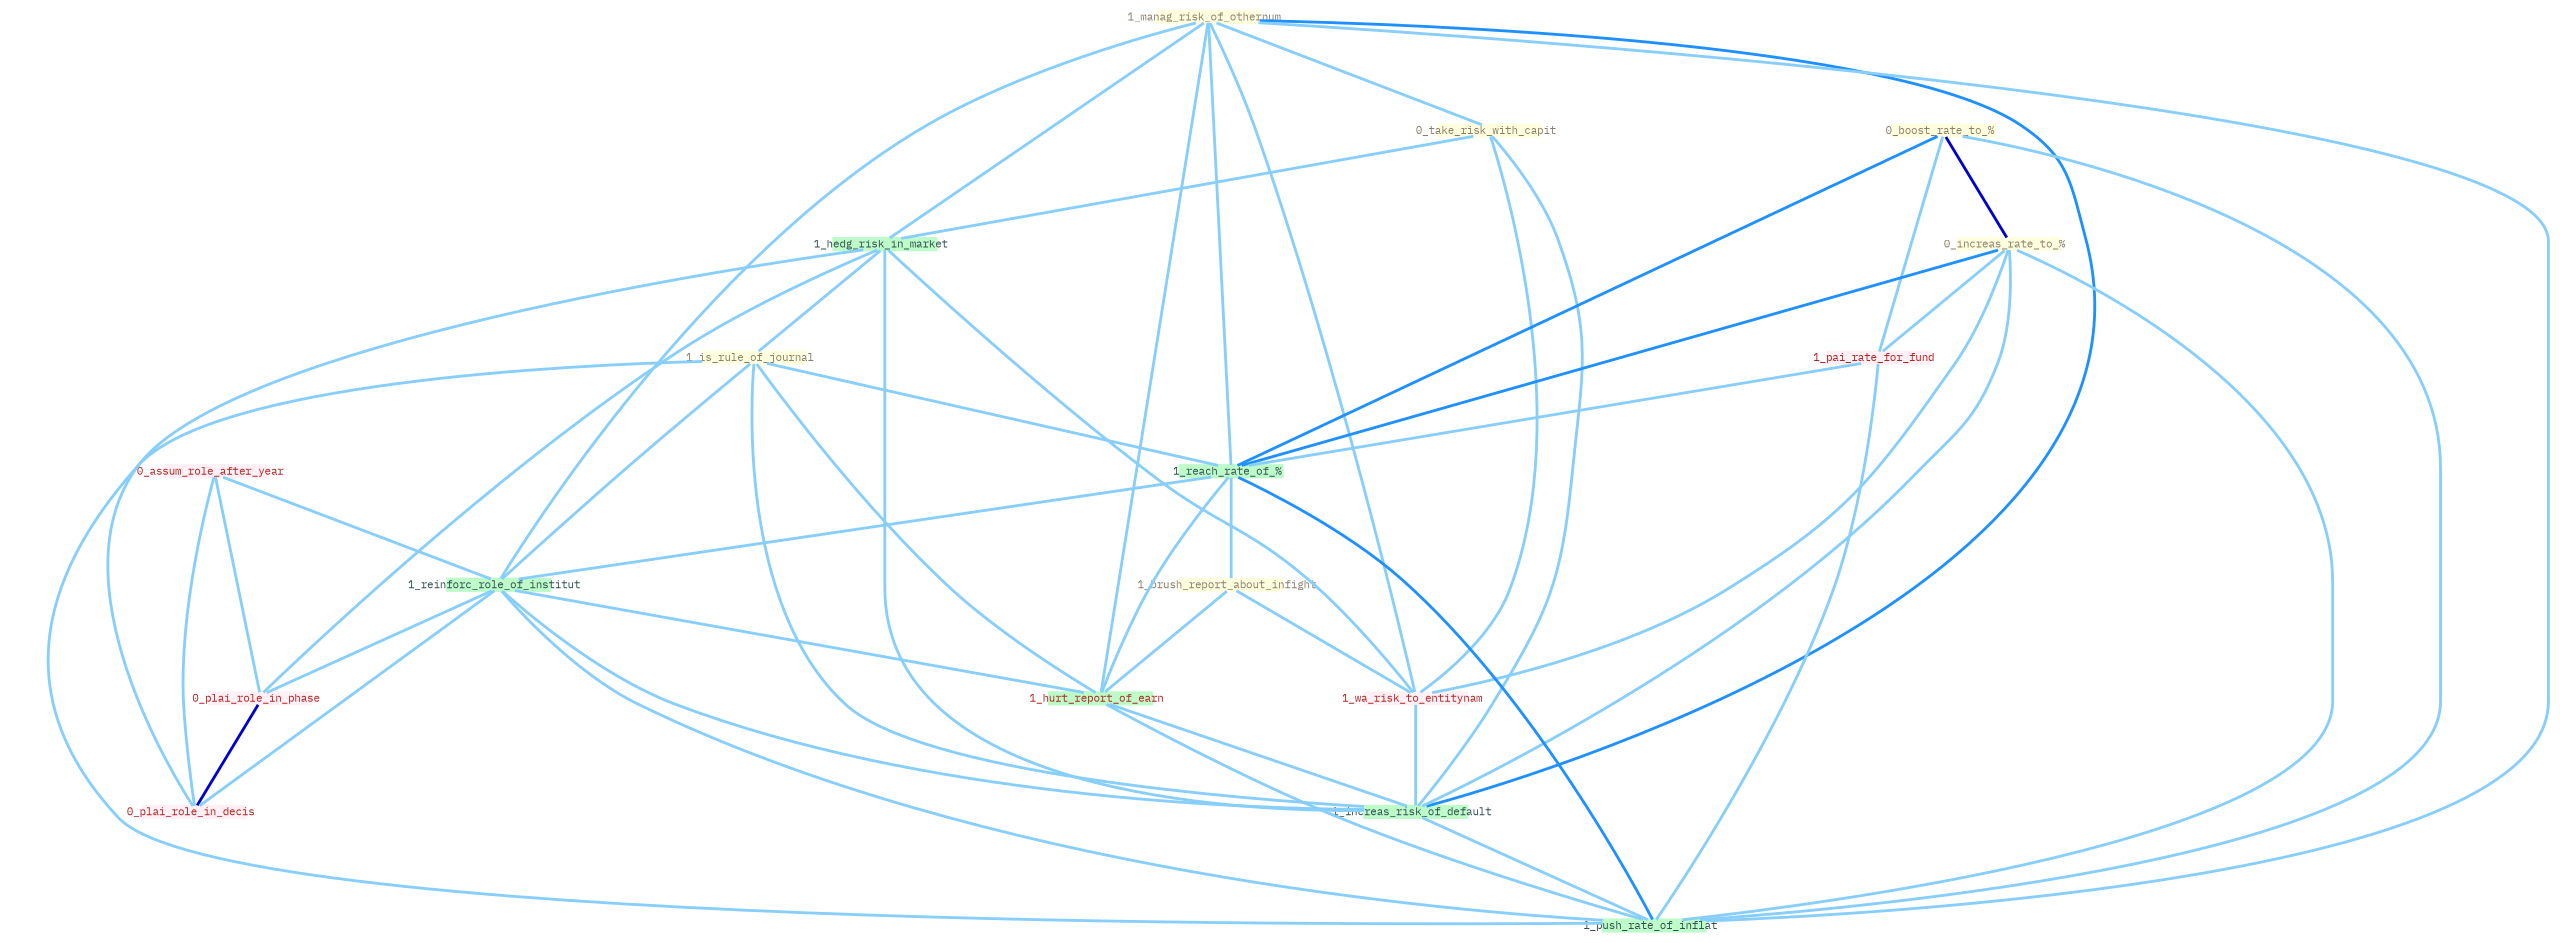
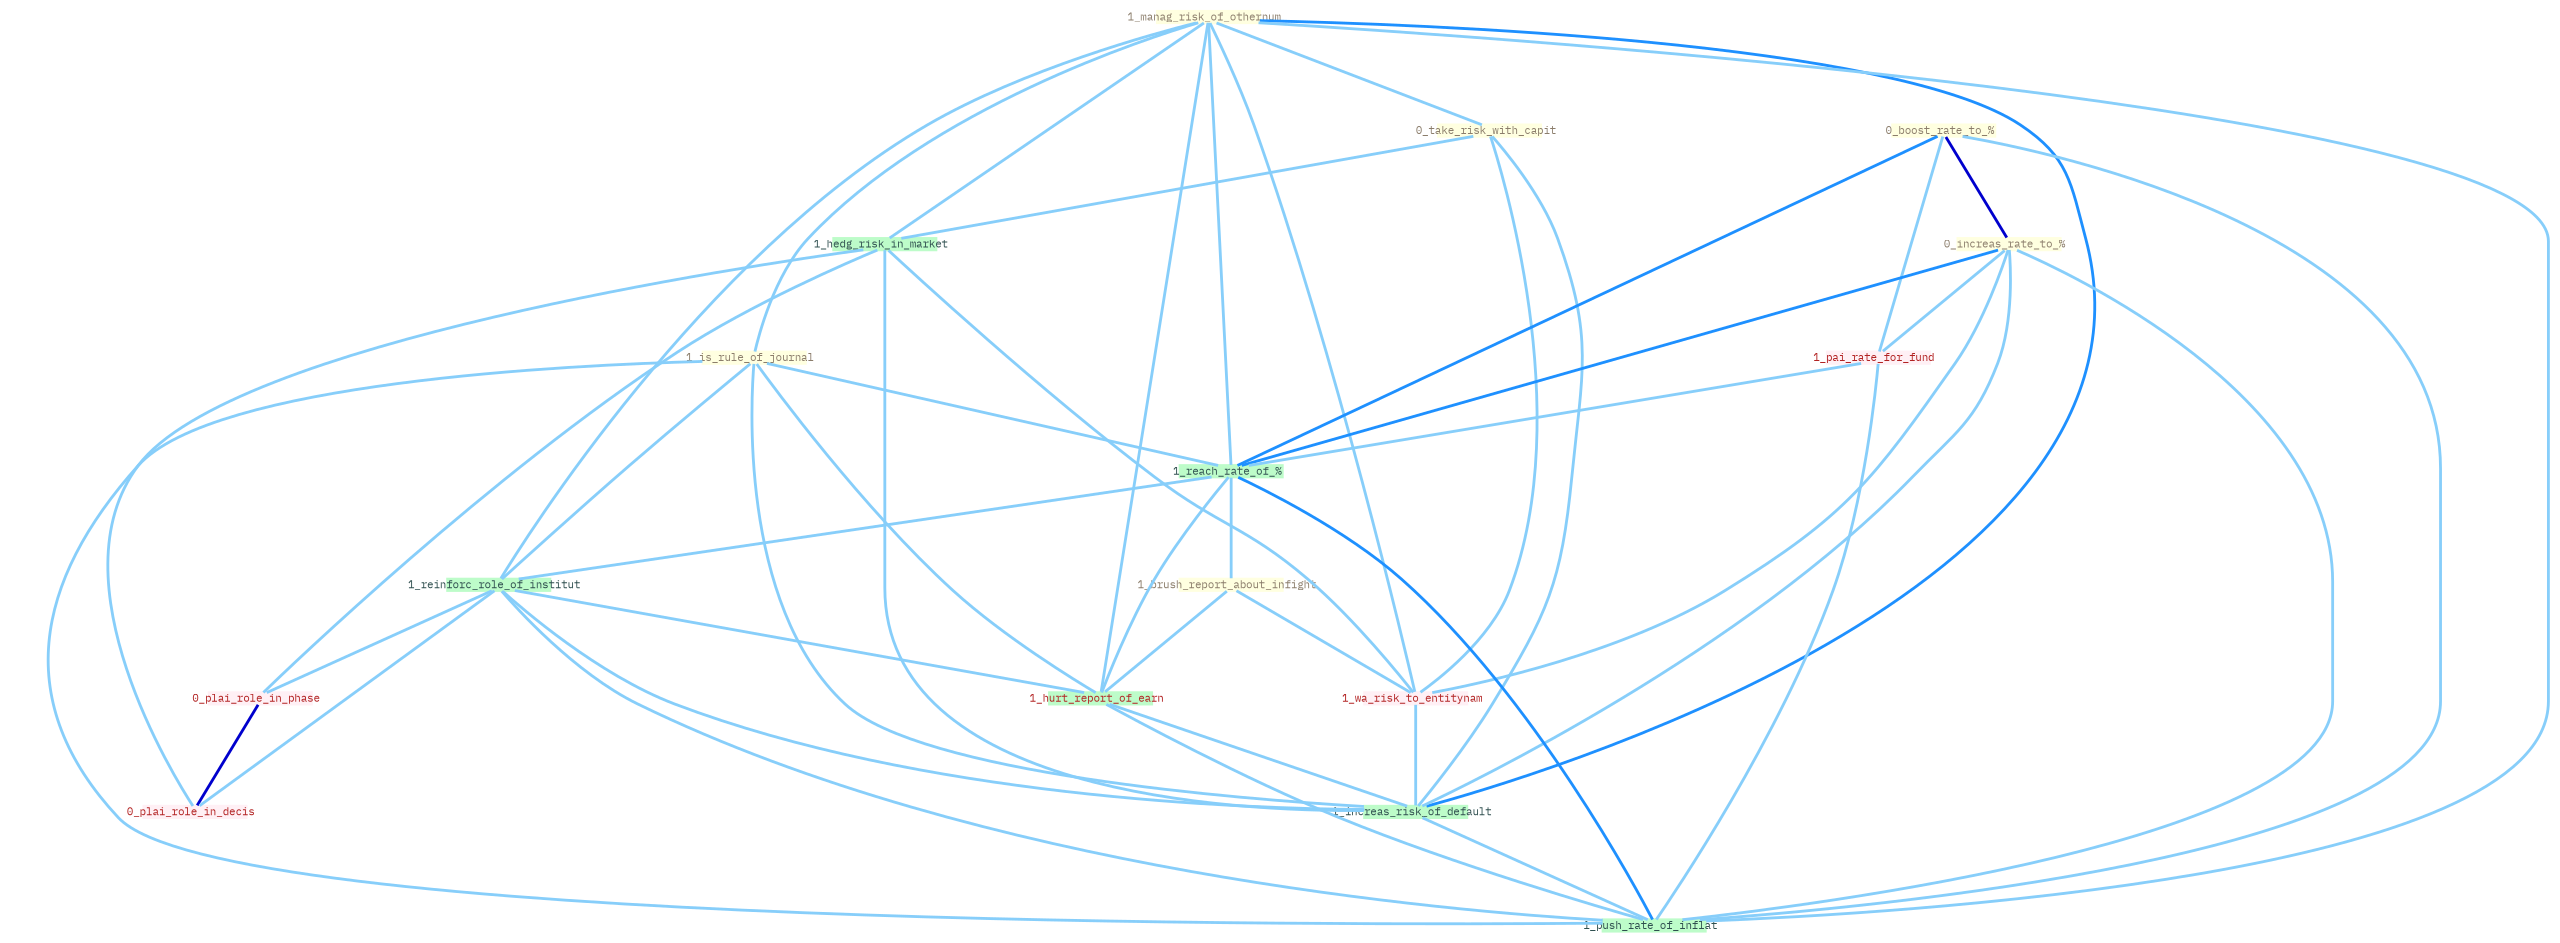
edge "1_hedg_risk_in_market" -- "1_is_rule_of_journal": now "1_manag_risk_of_othernum" -- "1_is_rule_of_journal"
node "0_assum_role_after_year": removed
